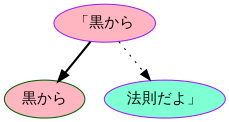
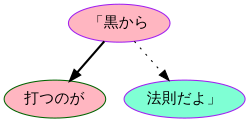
node "黒から": label "黒から" -> "打つのが"
